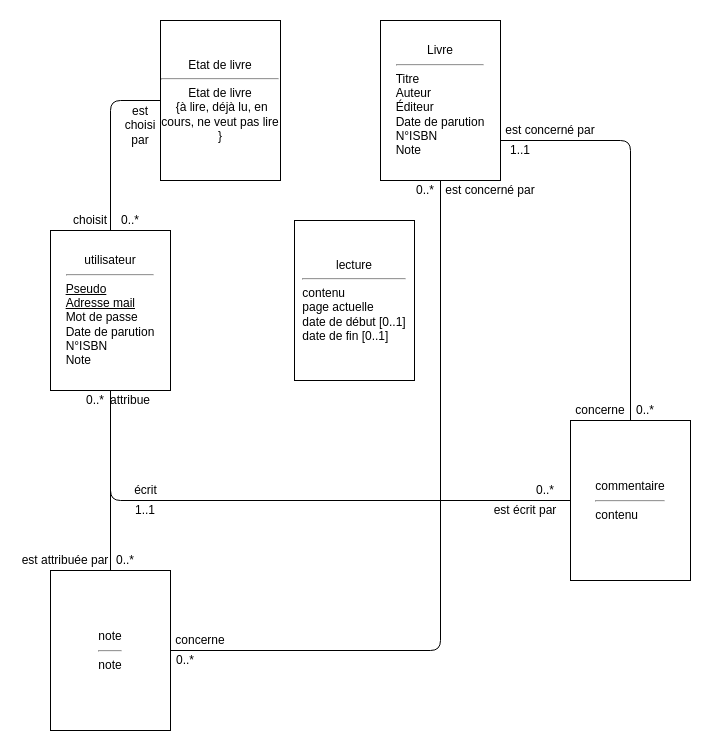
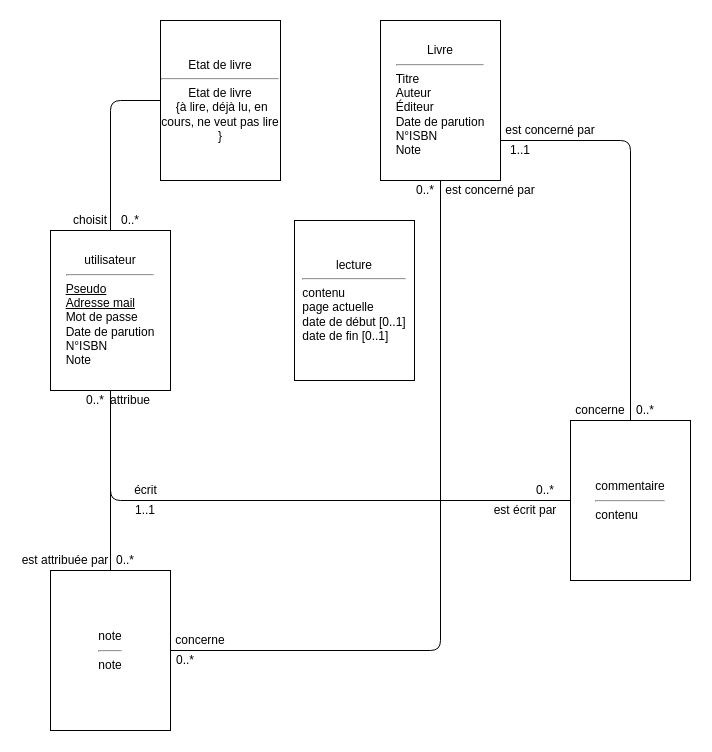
node "est choisi par": removed
